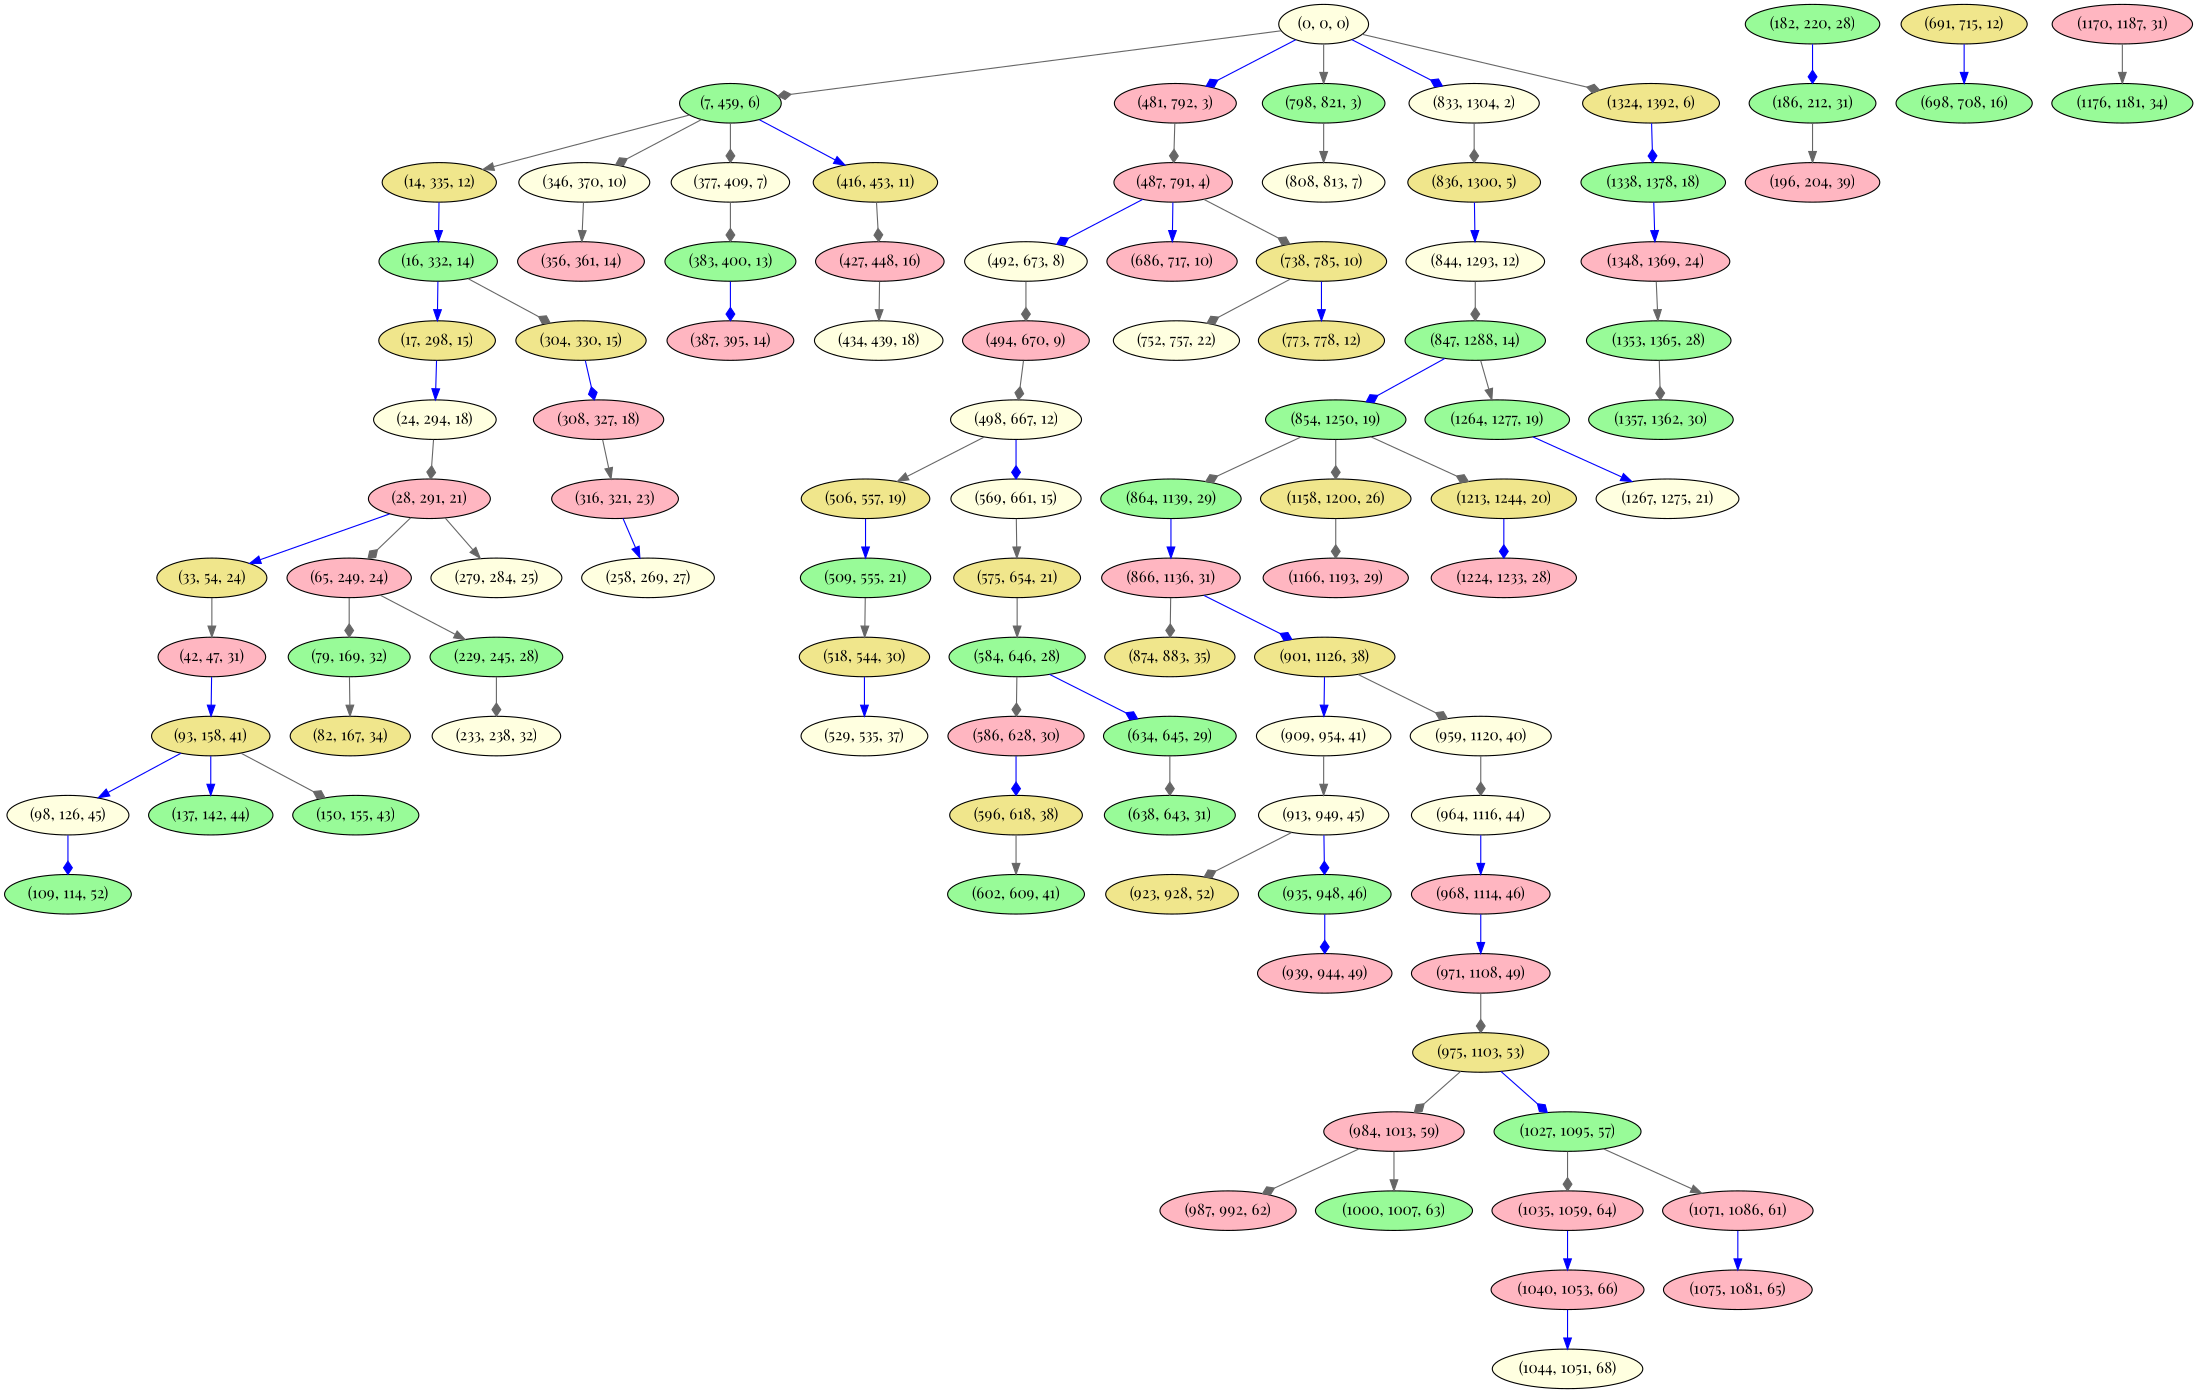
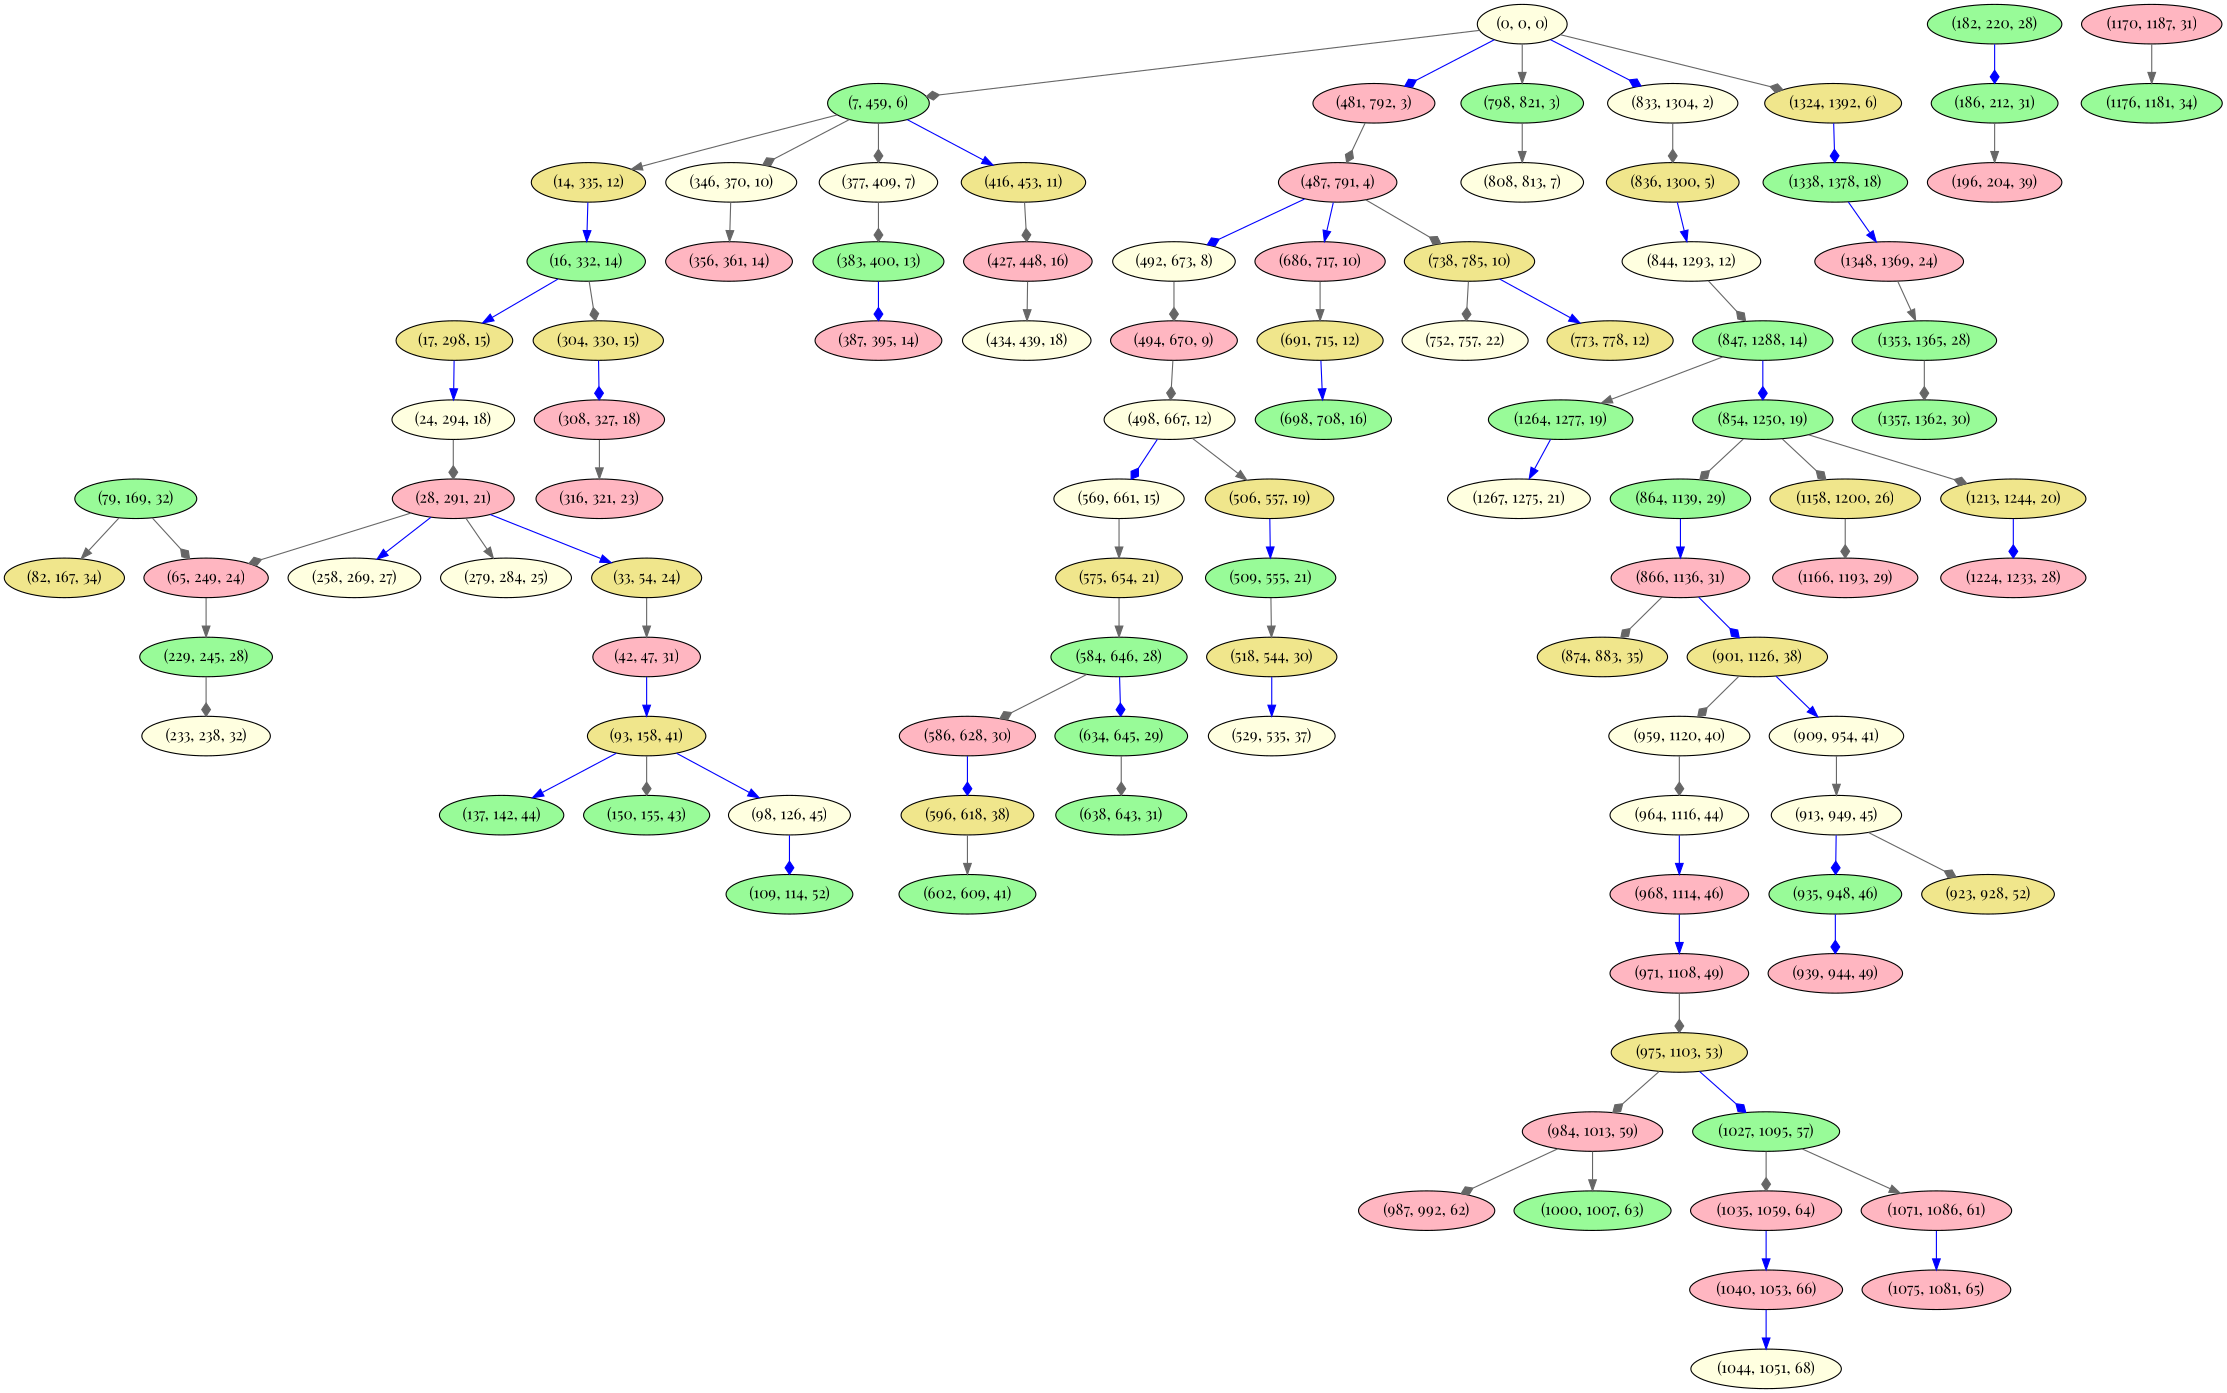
edge "(686, 717, 10)" -> "(691, 715, 12)": added
edge "(316, 321, 23)" -> "(258, 269, 27)": now "(28, 291, 21)" -> "(258, 269, 27)"
edge "(65, 249, 24)" -> "(79, 169, 32)": reversed
